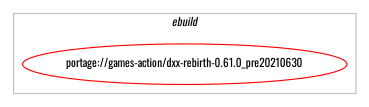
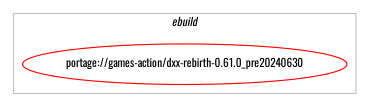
node "portage://games-action/dxx-rebirth-0.61.0_pre20210630": label "portage://games-action/dxx-rebirth-0.61.0_pre20210630" -> "portage://games-action/dxx-rebirth-0.61.0_pre20240630"
